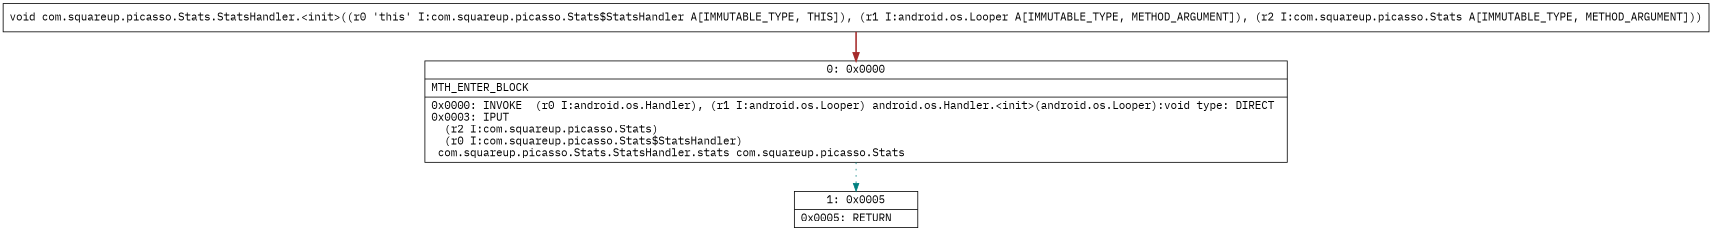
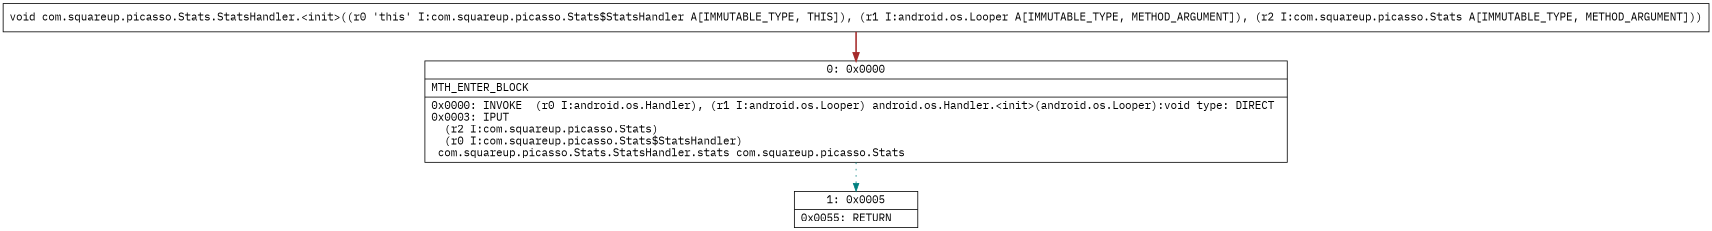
node "1: 0x0005": text "0x0005: RETURN" -> "0x0055: RETURN"
